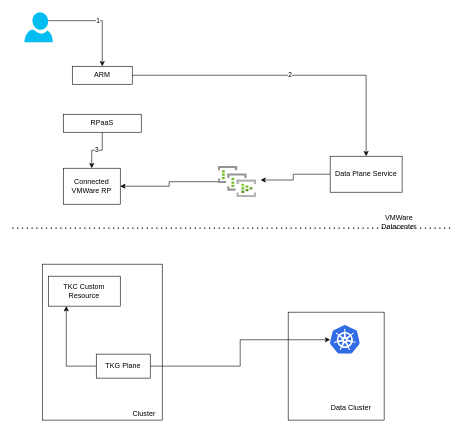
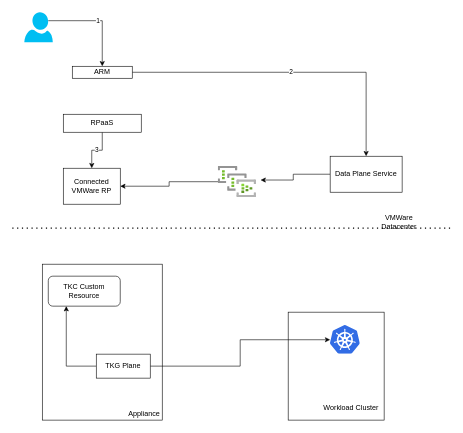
node "ARM": size 60x18 -> 60x12
node "TKC Custom Resource": shape rectangle -> rounded rectangle
node "Data Cluster": label "Data Cluster" -> "Workload Cluster"
node "Cluster": label "Cluster" -> "Appliance"
